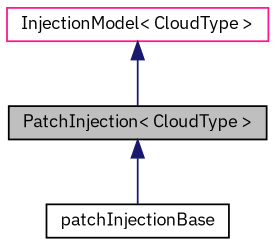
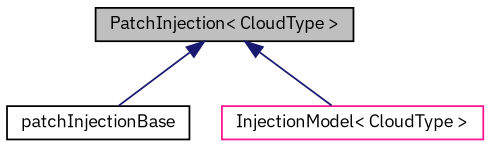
edge "PatchInjection< CloudType >" -> "InjectionModel< CloudType >": reversed
